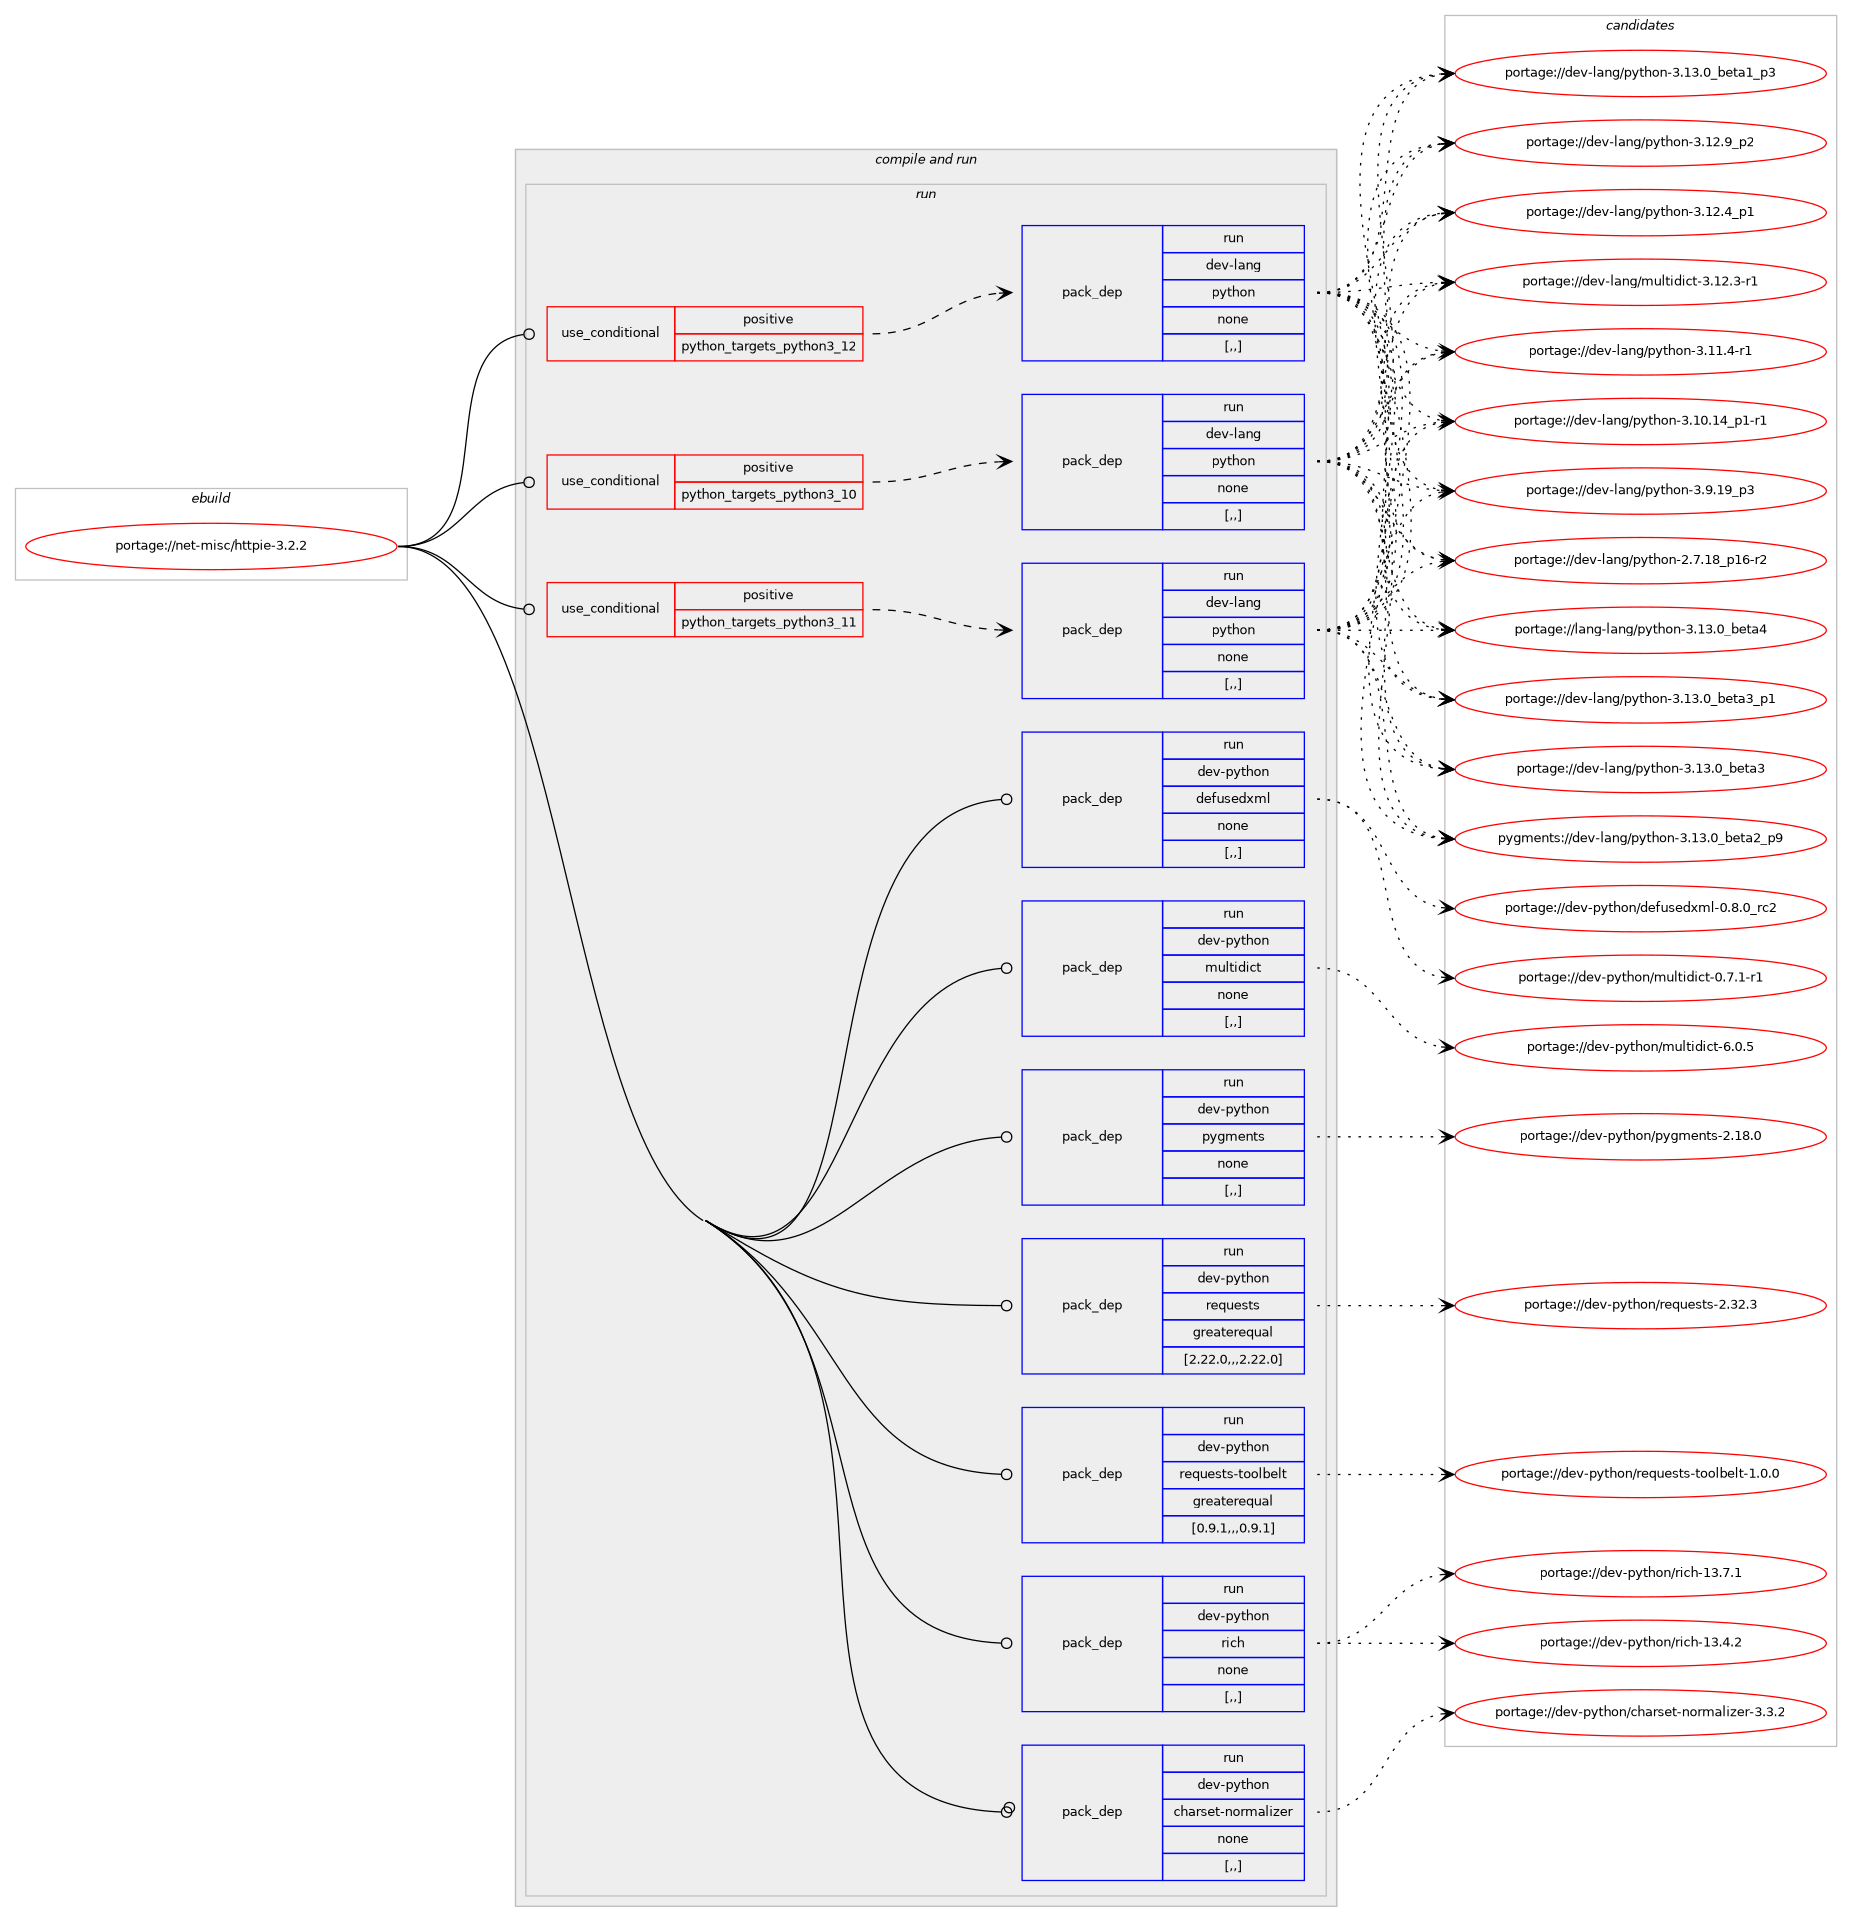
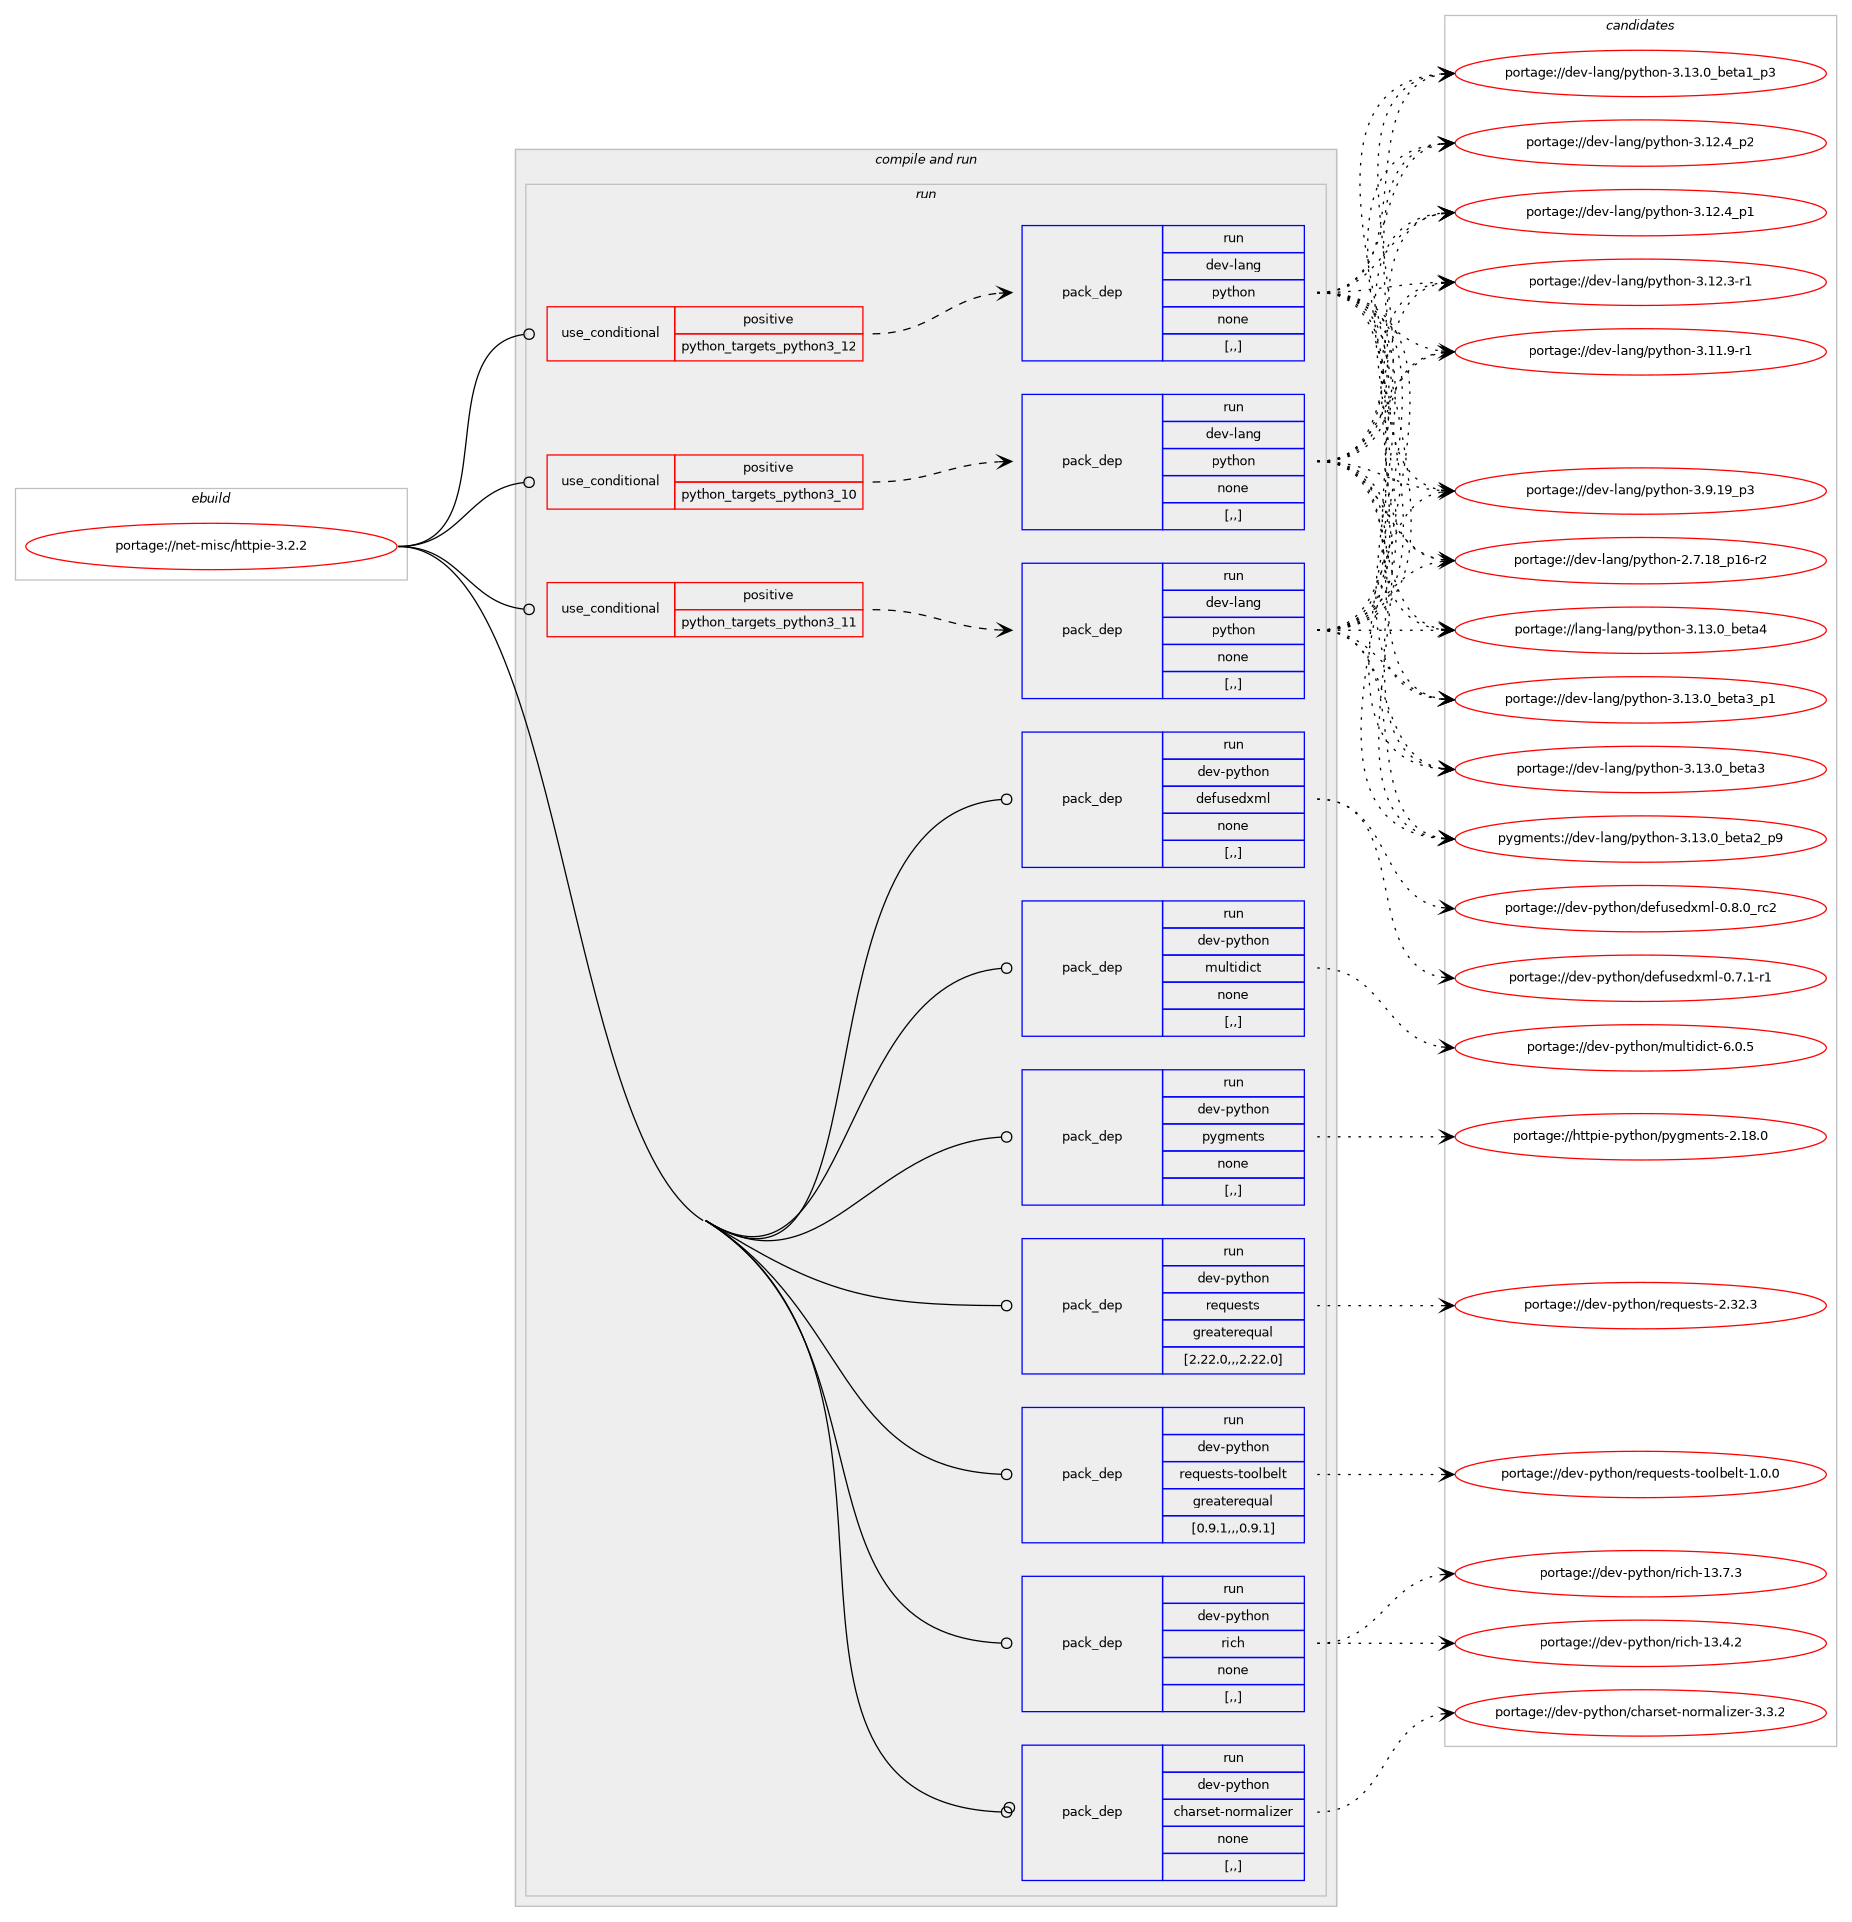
node "portage://dev-lang/python-3.12.9_p2": label "portage://dev-lang/python-3.12.9_p2" -> "portage://dev-lang/python-3.12.4_p2"
node "portage://dev-lang/multidict-3.12.3-r1": label "portage://dev-lang/multidict-3.12.3-r1" -> "portage://dev-lang/python-3.12.3-r1"
node "portage://dev-lang/python-3.11.4-r1": label "portage://dev-lang/python-3.11.4-r1" -> "portage://dev-lang/python-3.11.9-r1"
node "portage://dev-lang/python-3.10.14_p1-r1": removed
node "portage://dev-python/multidict-0.7.1-r1": label "portage://dev-python/multidict-0.7.1-r1" -> "portage://dev-python/defusedxml-0.7.1-r1"
node "portage://dev-python/pygments-2.18.0": label "portage://dev-python/pygments-2.18.0" -> "portage://httpie-python/pygments-2.18.0"
node "portage://dev-python/rich-13.7.1": label "portage://dev-python/rich-13.7.1" -> "portage://dev-python/rich-13.7.3"
